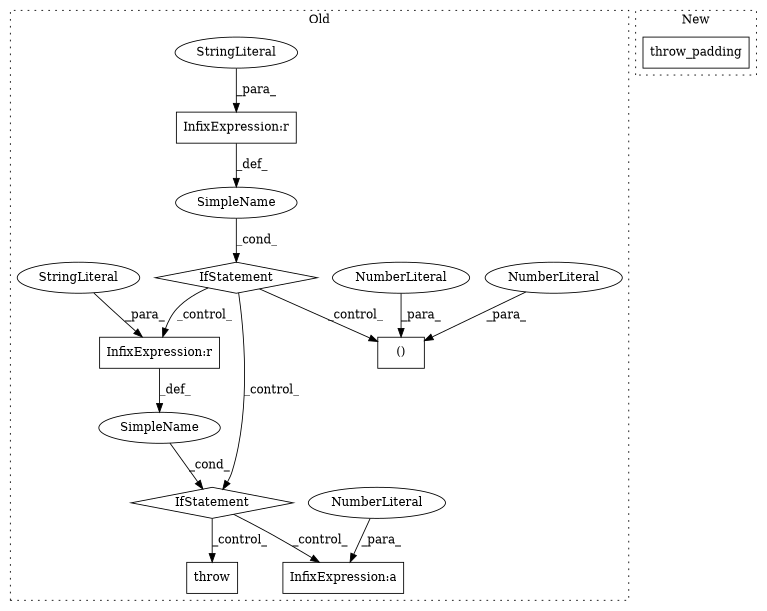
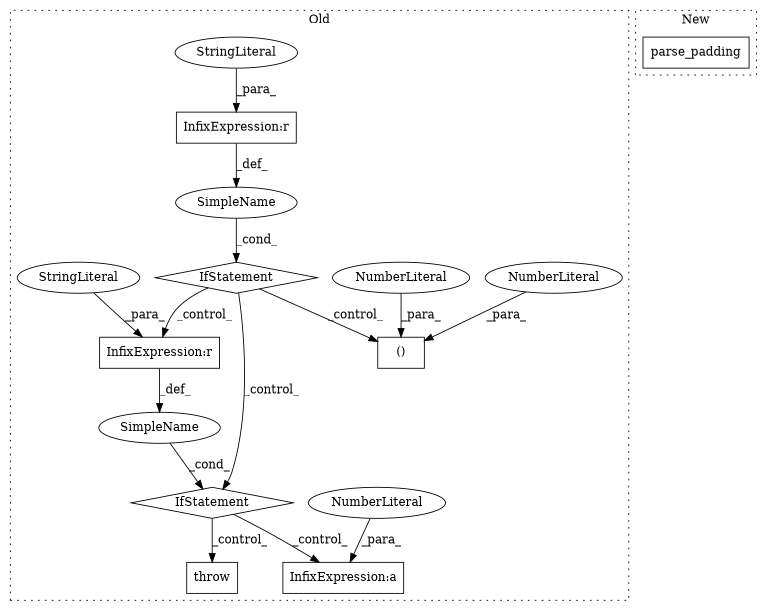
node "throw_padding": label "throw_padding" -> "parse_padding"
